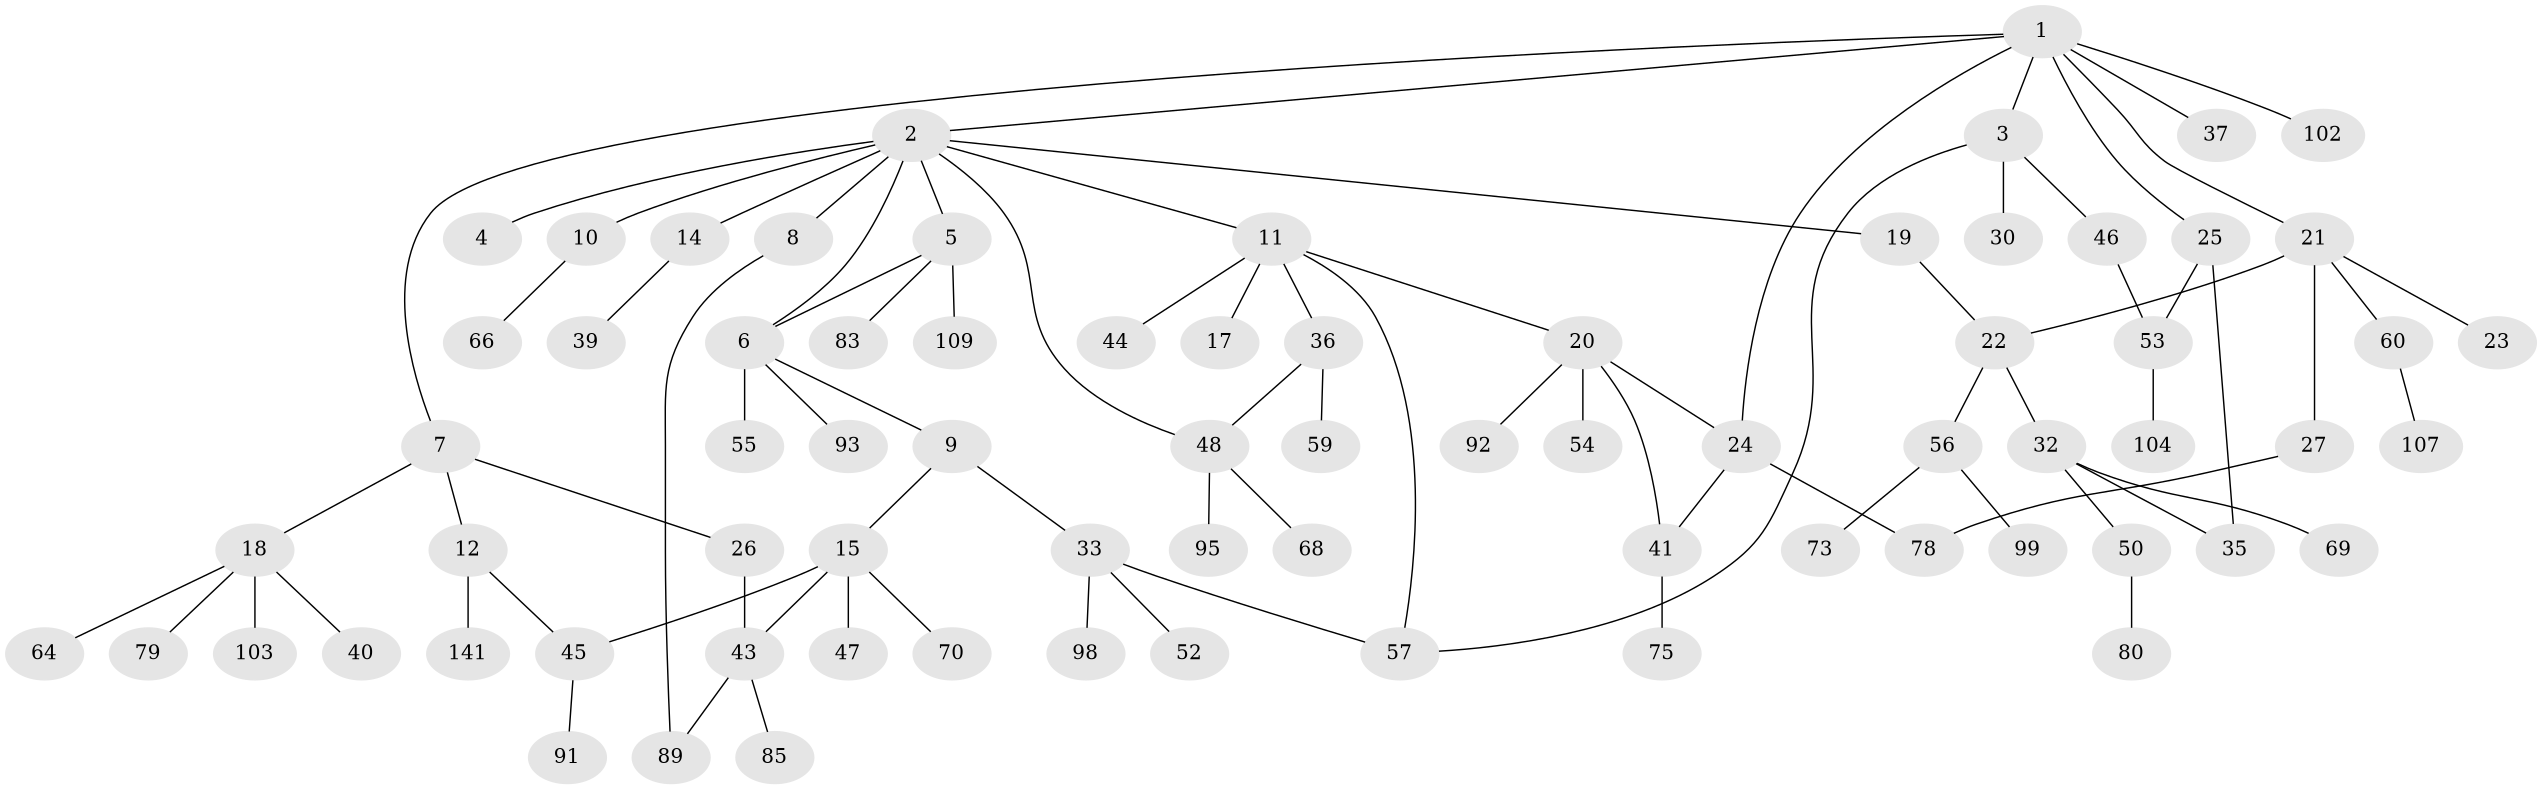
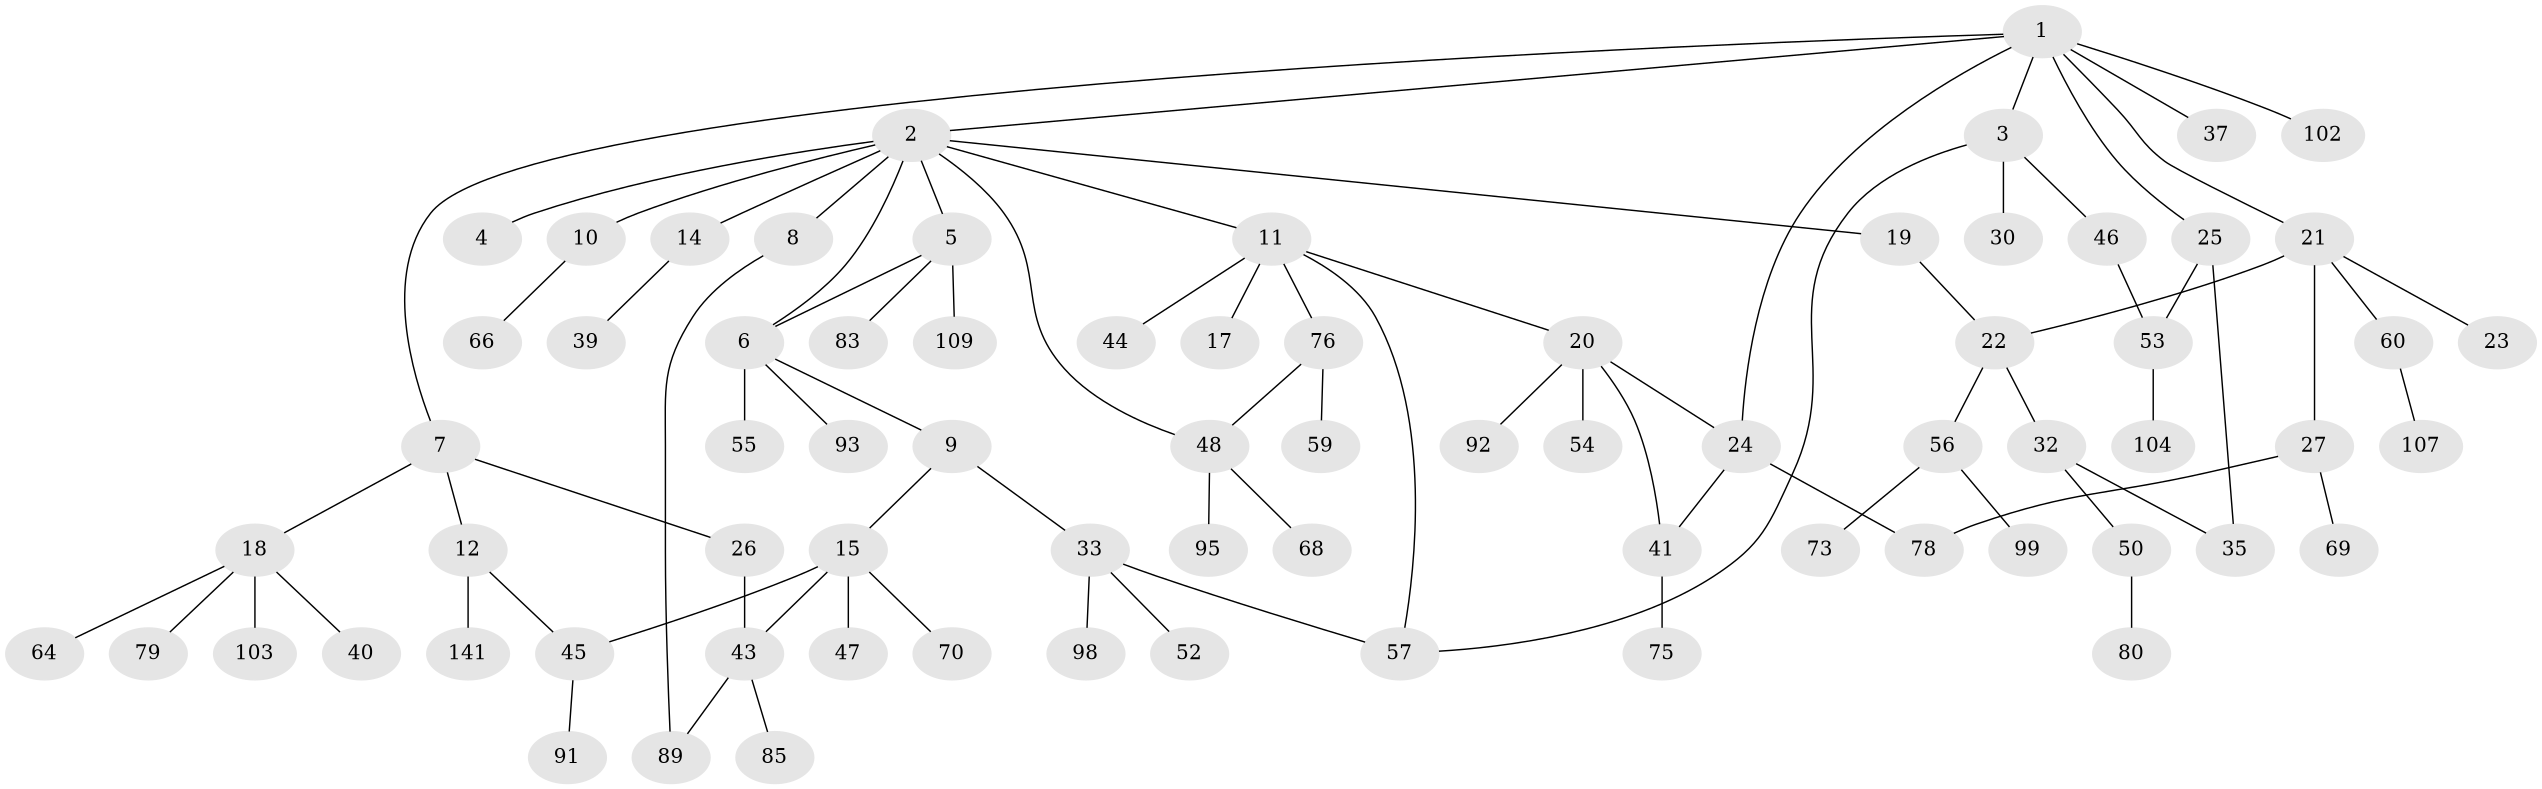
node "36": label "36" -> "76"
edge "32" -- "69": now "27" -- "69"
